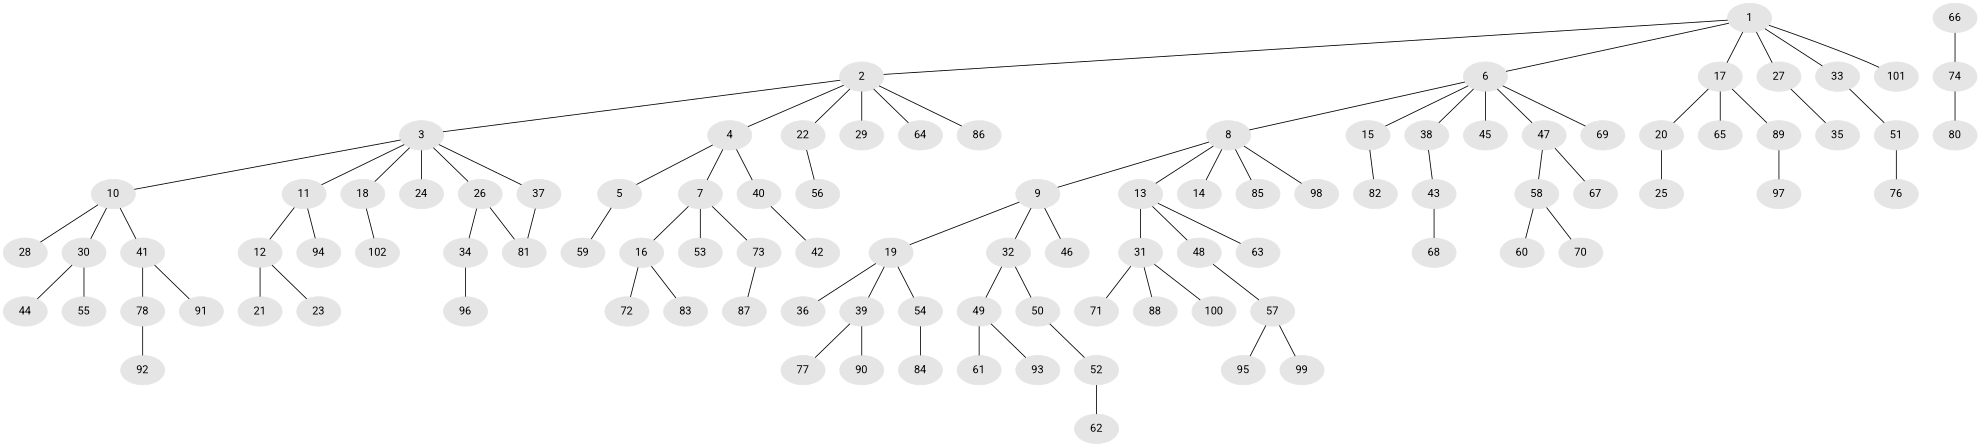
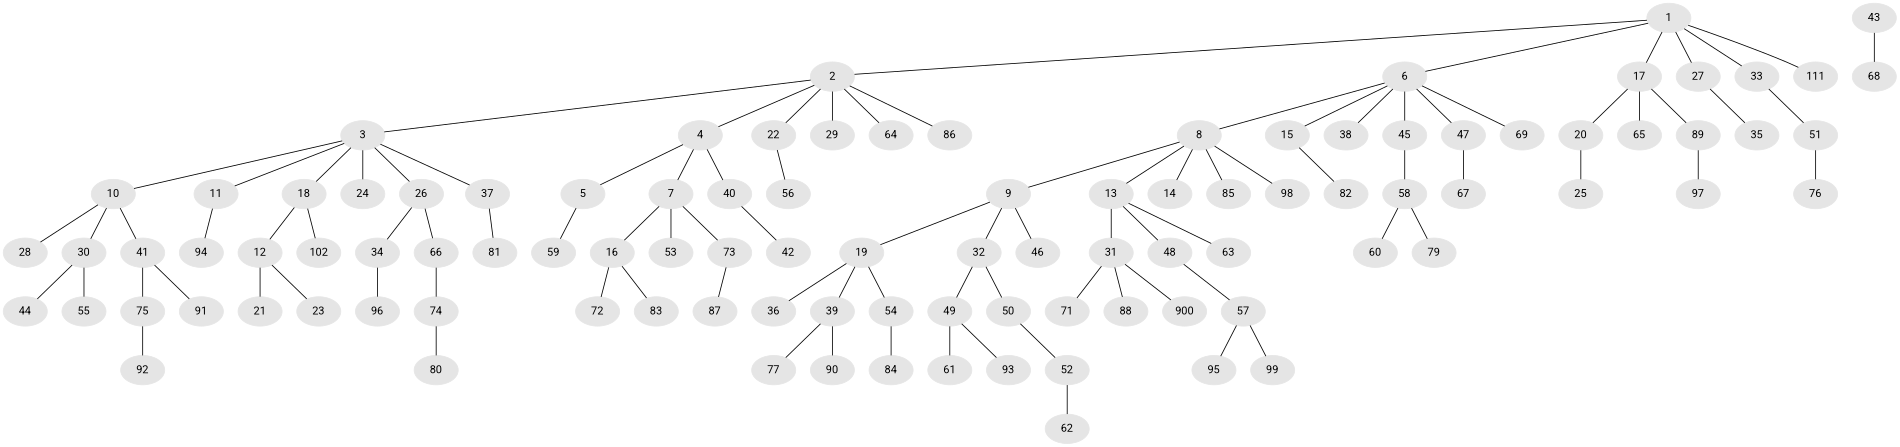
node "101": label "101" -> "111"
edge "38" -- "43": removed
edge "47" -- "58": now "45" -- "58"
edge "11" -- "12": now "18" -- "12"
edge "26" -- "81": now "26" -- "66"
node "70": label "70" -> "79"
node "78": label "78" -> "75"
node "100": label "100" -> "900"
